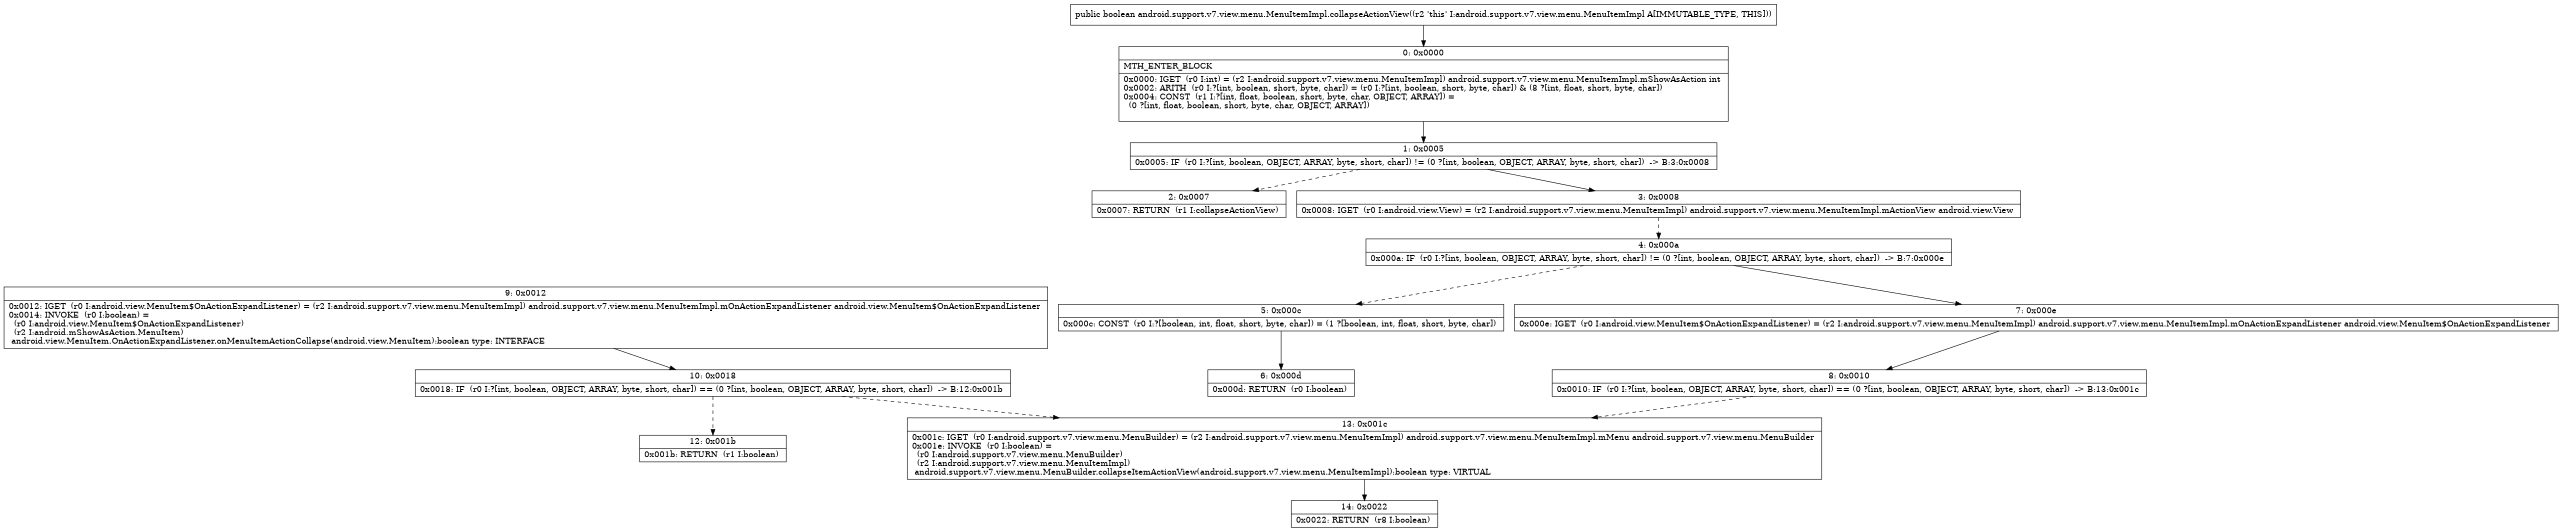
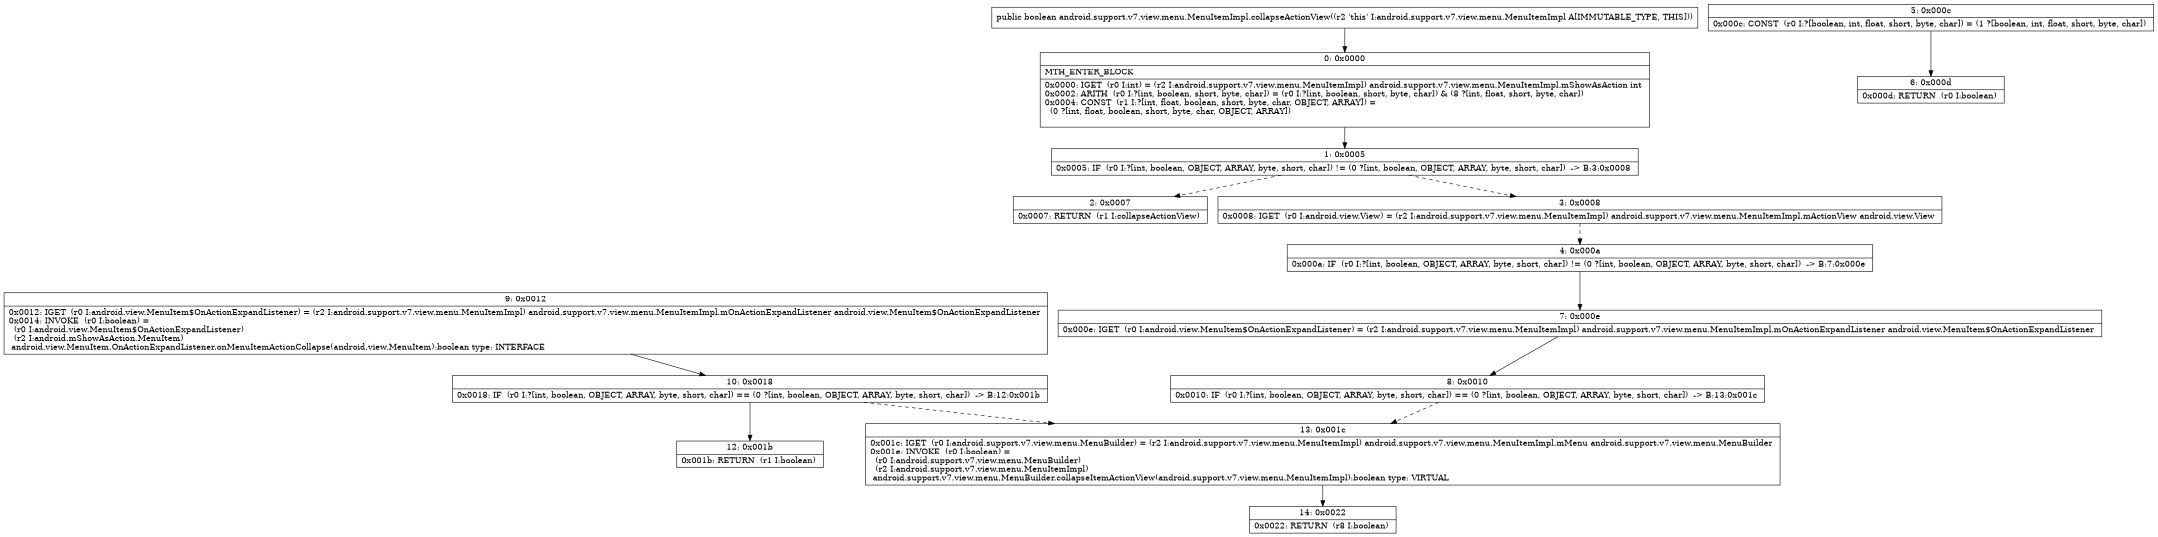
edge "1: 0x0005" -> "3: 0x0008": style solid -> dashed
edge "4: 0x000a" -> "5: 0x000c": removed
edge "10: 0x0018" -> "12: 0x001b": style dashed -> solid
